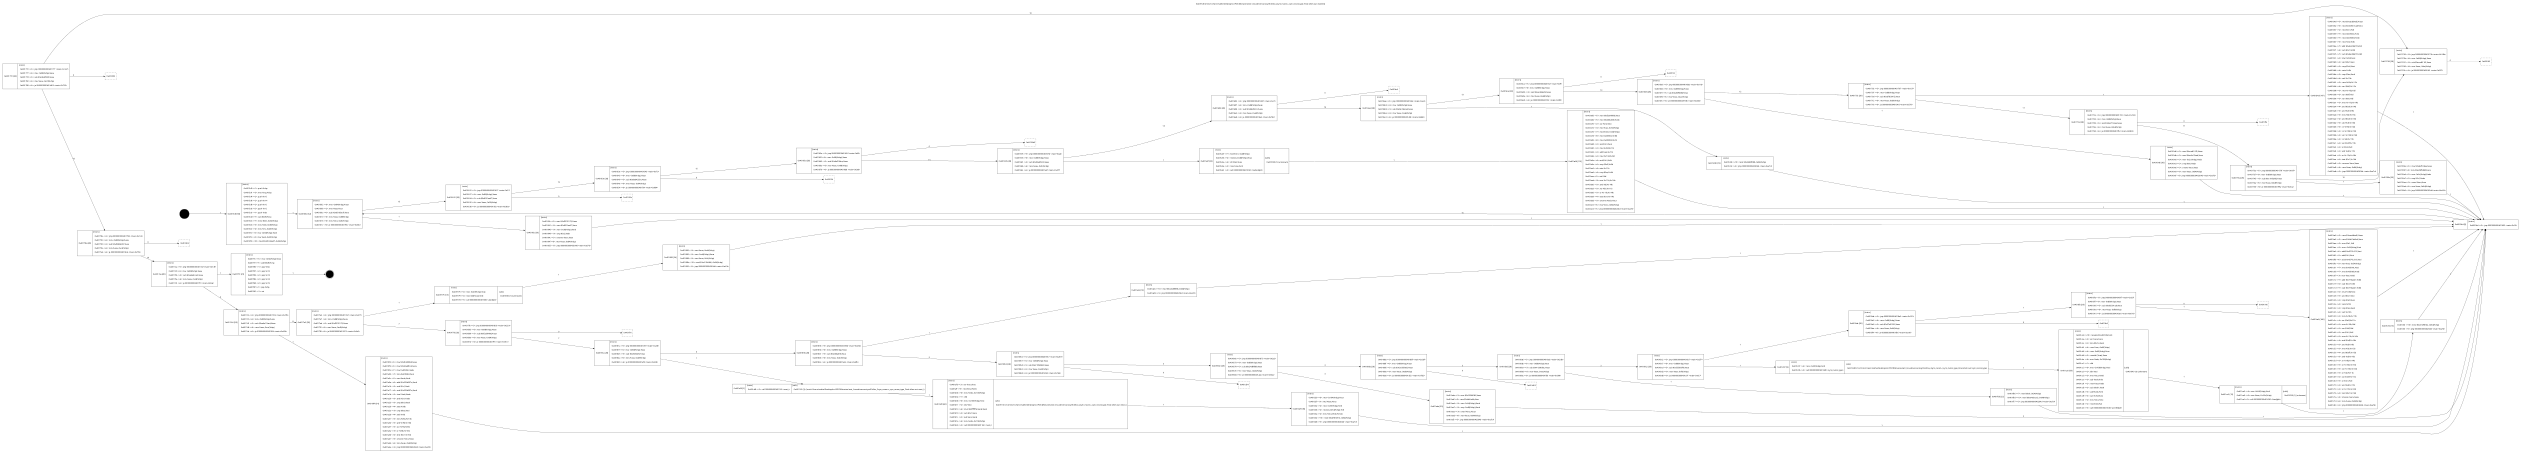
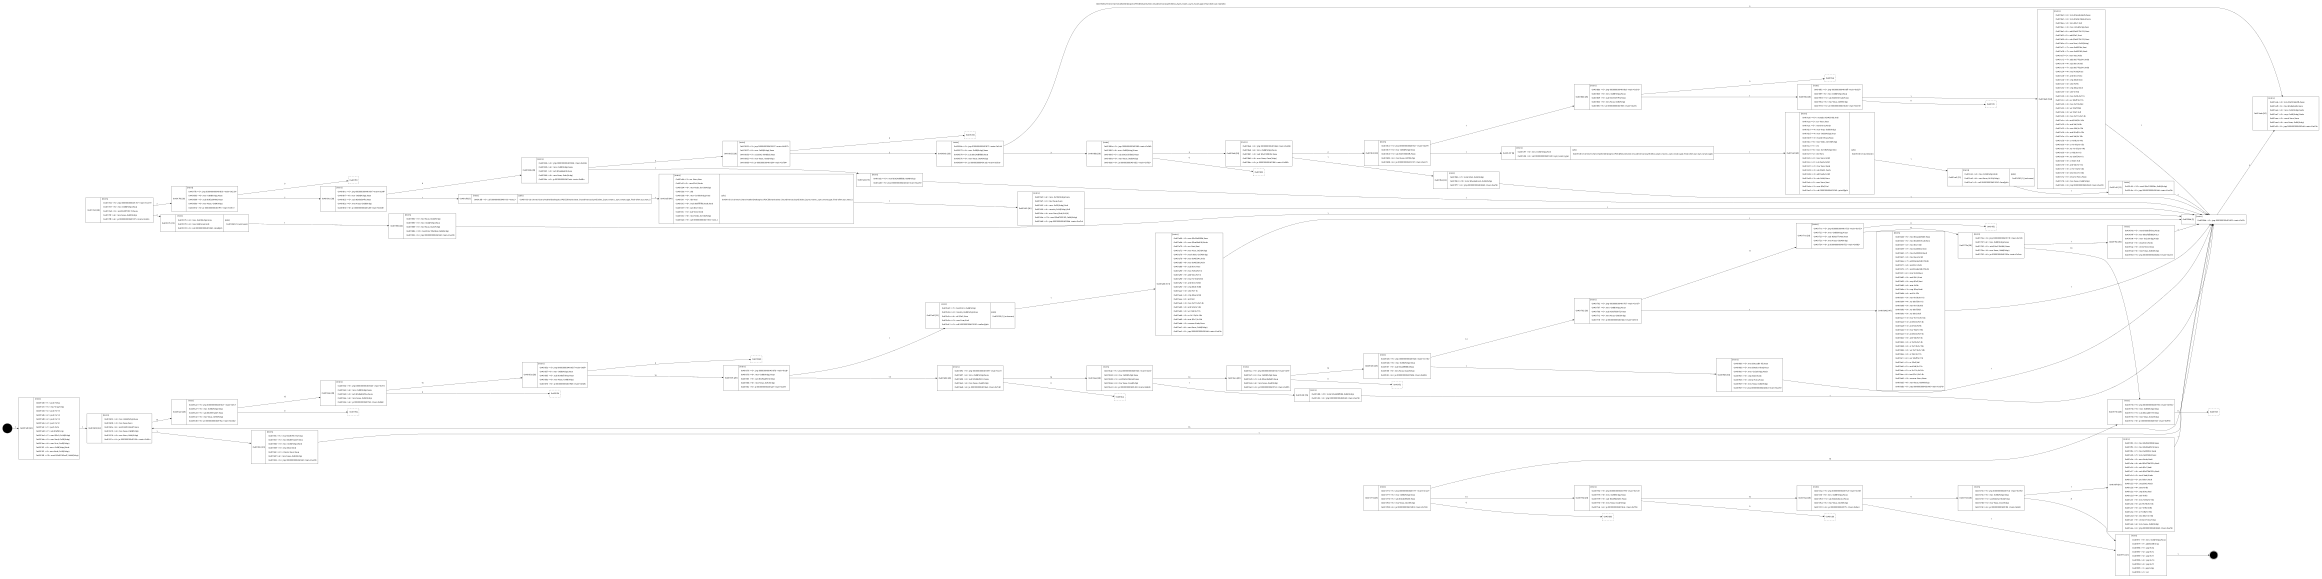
edge "0x4017c6 [28]" -> "0x4017e2 [28]": now "0x4017c6 [28]" -> "0x401f7c [21]"
edge "0x401ada [30]" -> "0x40204d [5]": reversed
